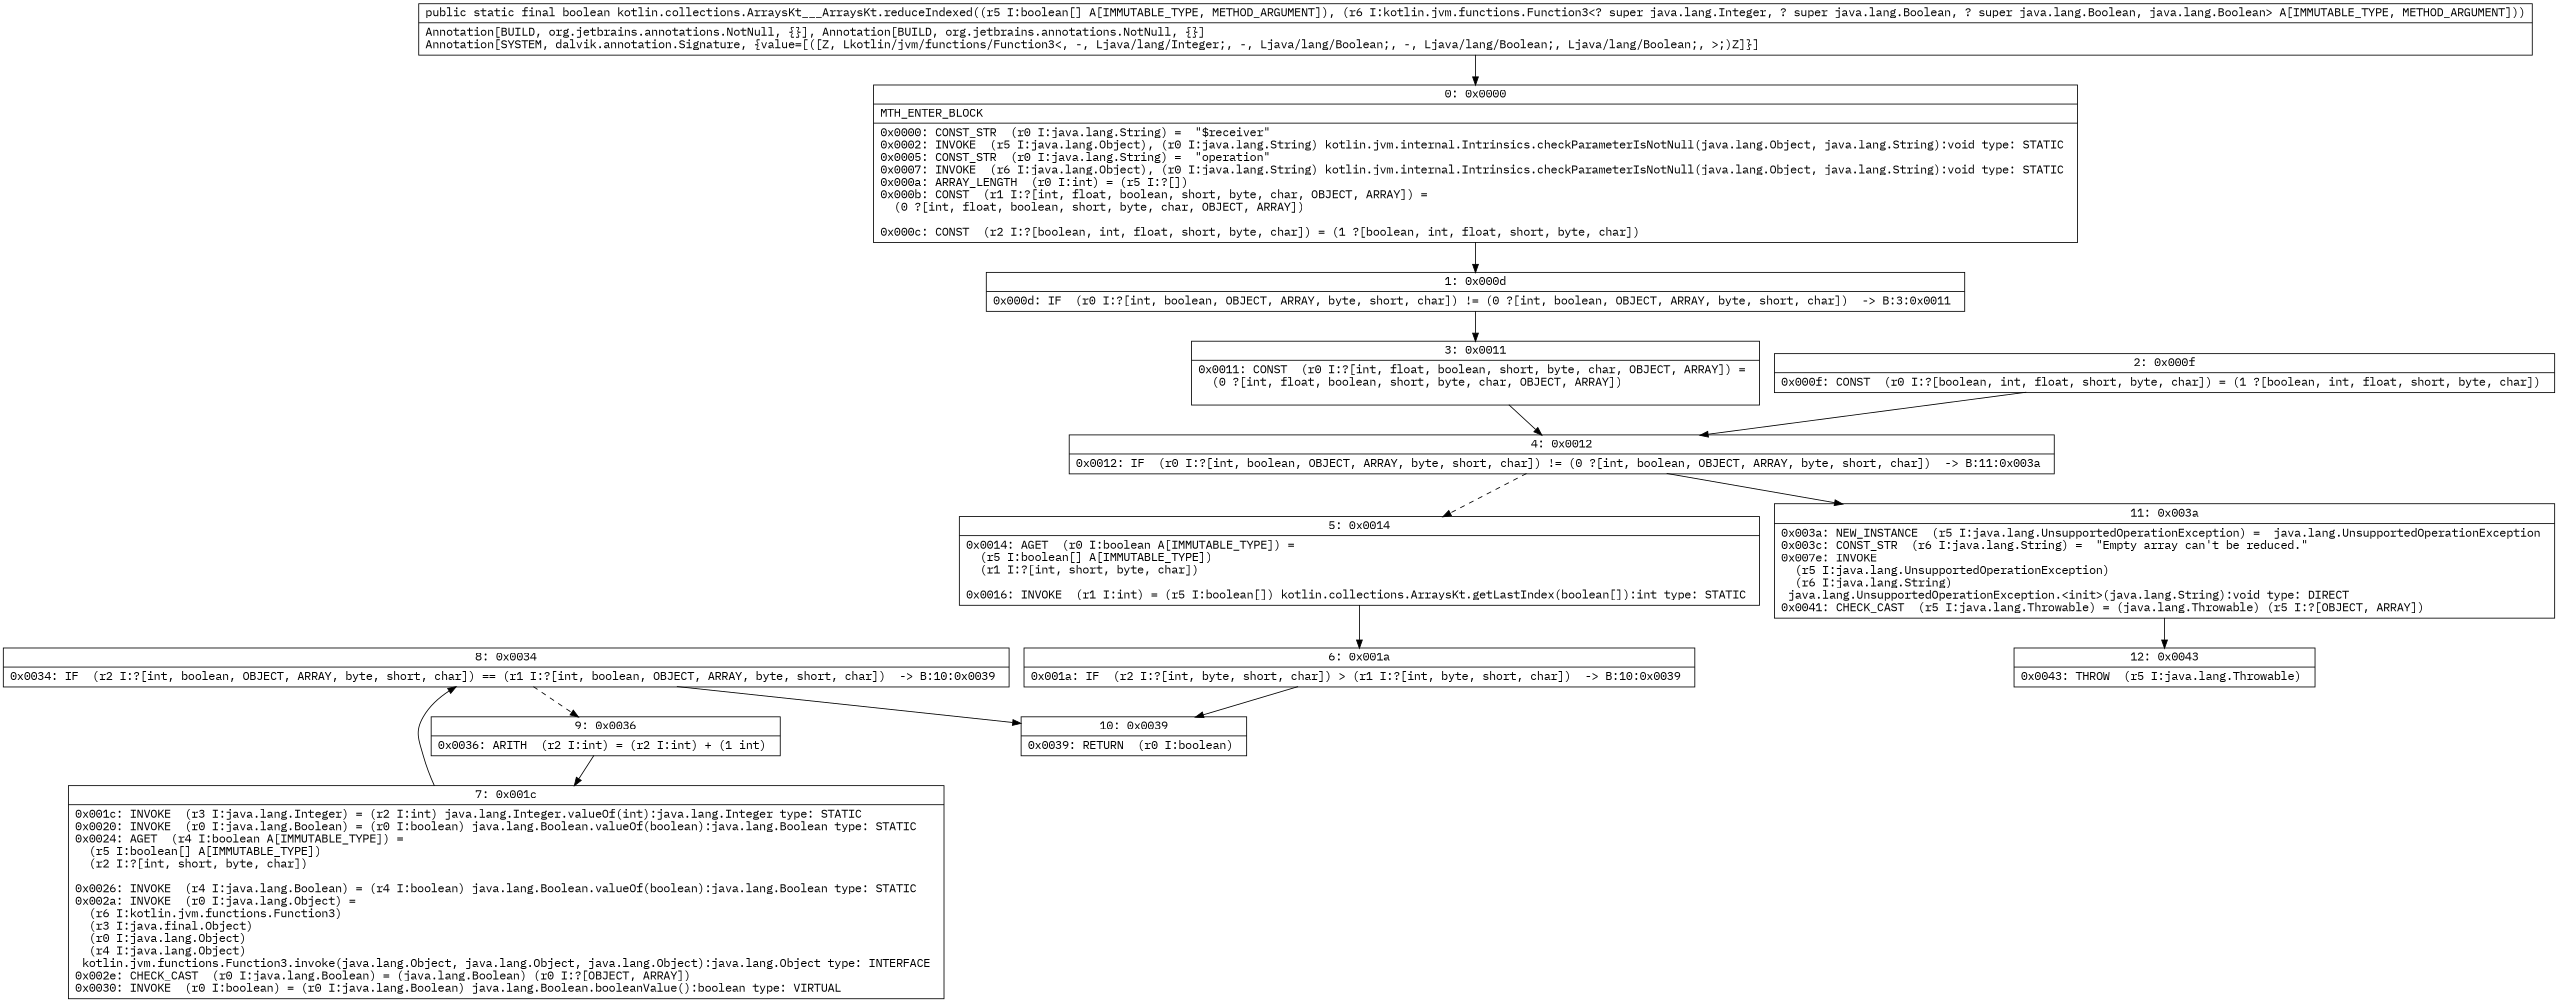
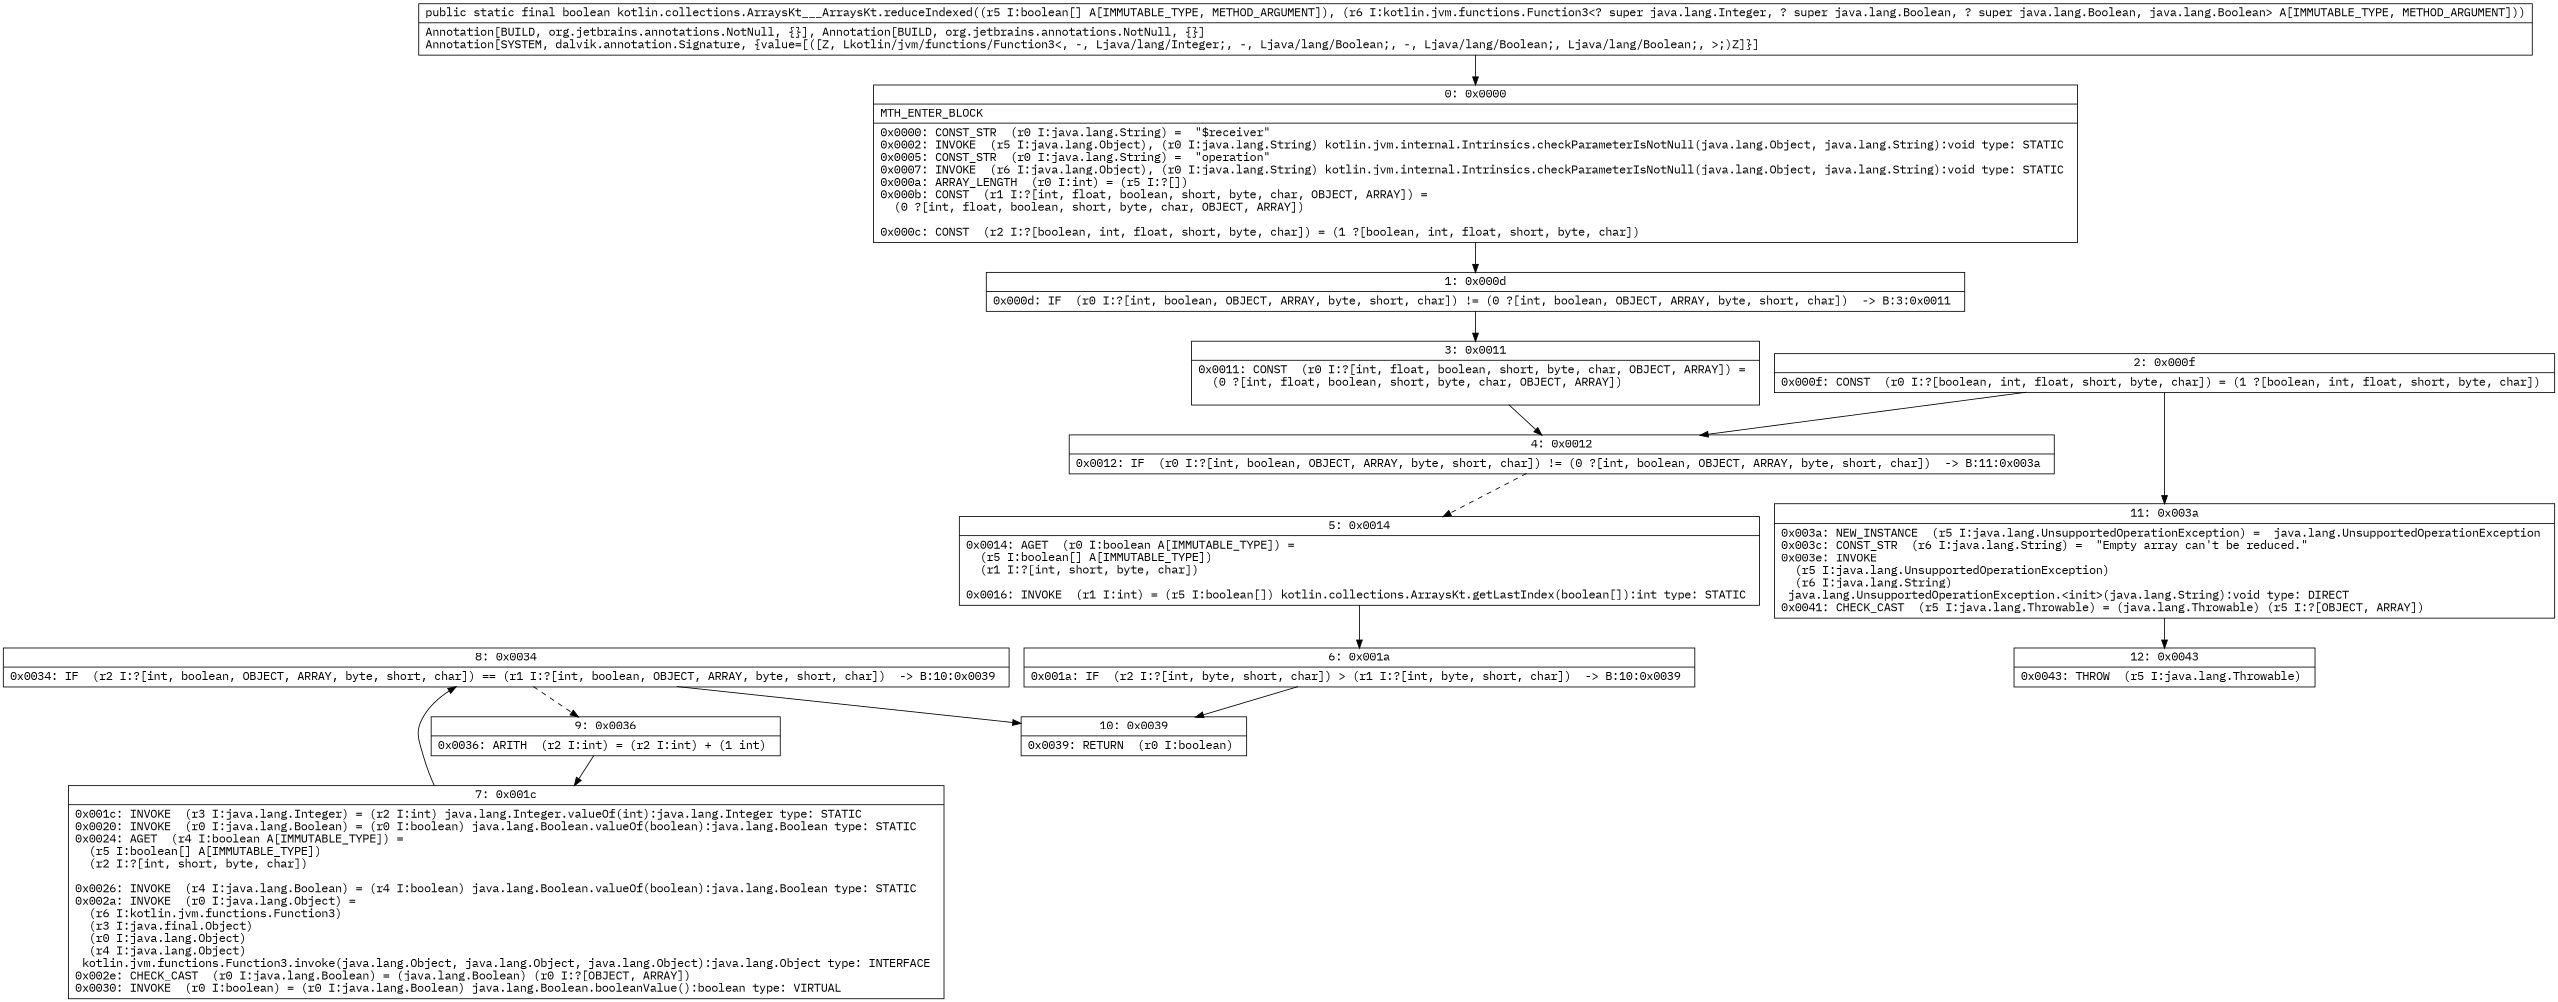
edge "4: 0x0012" -> "11: 0x003a": now "2: 0x000f" -> "11: 0x003a"
node "11: 0x003a": text "0x007e: INVOKE" -> "0x003e: INVOKE"
